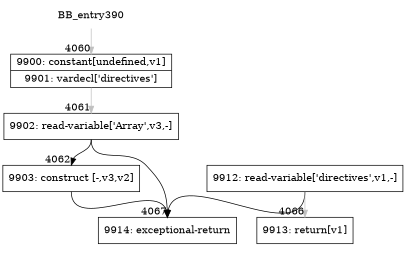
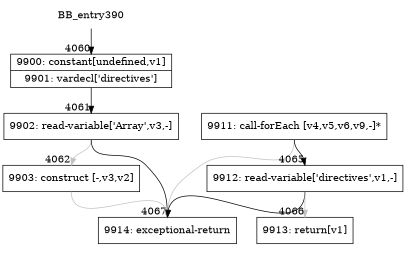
edge "BB_entry390" -> "9900: constant[undefined,v1]": color gray -> black
edge "9900: constant[undefined,v1]" -> "9902: read-variable['Array',v3,-]": color gray -> black
node "9911: call-forEach [v4,v5,v6,v9,-]*": added
edge "9902: read-variable['Array',v3,-]" -> "9903: construct [-,v3,v2]": color black -> gray
edge "9903: construct [-,v3,v2]" -> "9914: exceptional-return": color black -> gray
